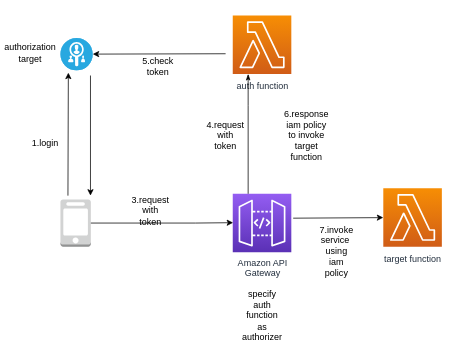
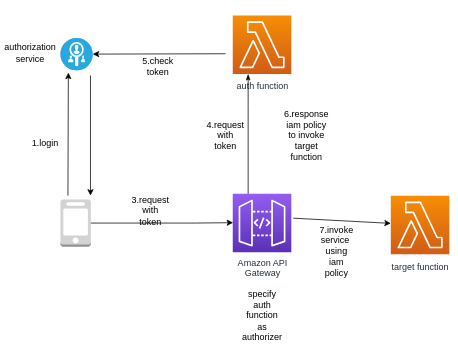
node "authorization target": label "authorization target" -> "authorization service"
node "target function": moved (412, 217) -> (420, 225)
